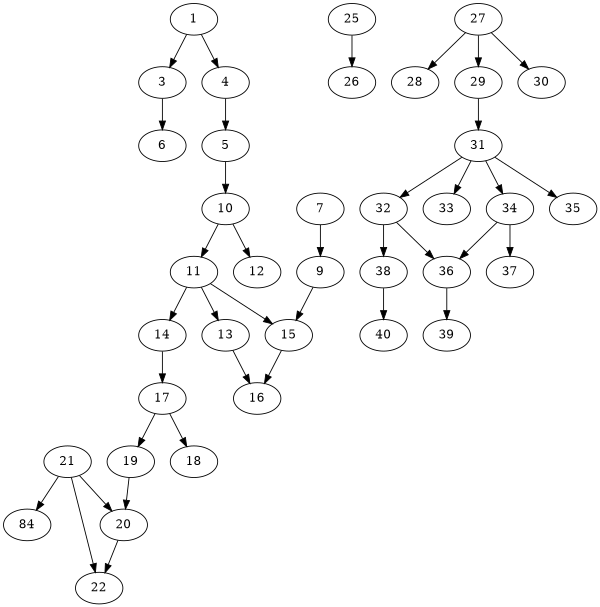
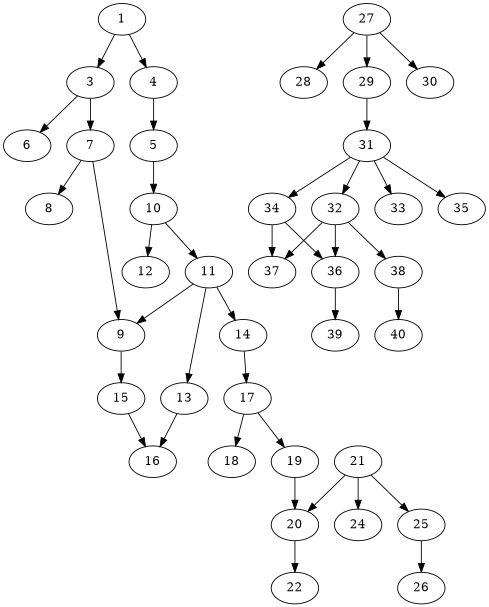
edge "3" -> "7": added
node "8": added
edge "32" -> "37": added
edge "11" -> "15": now "11" -> "9"
edge "21" -> "22": now "21" -> "25"
node "84": label "84" -> "24"
